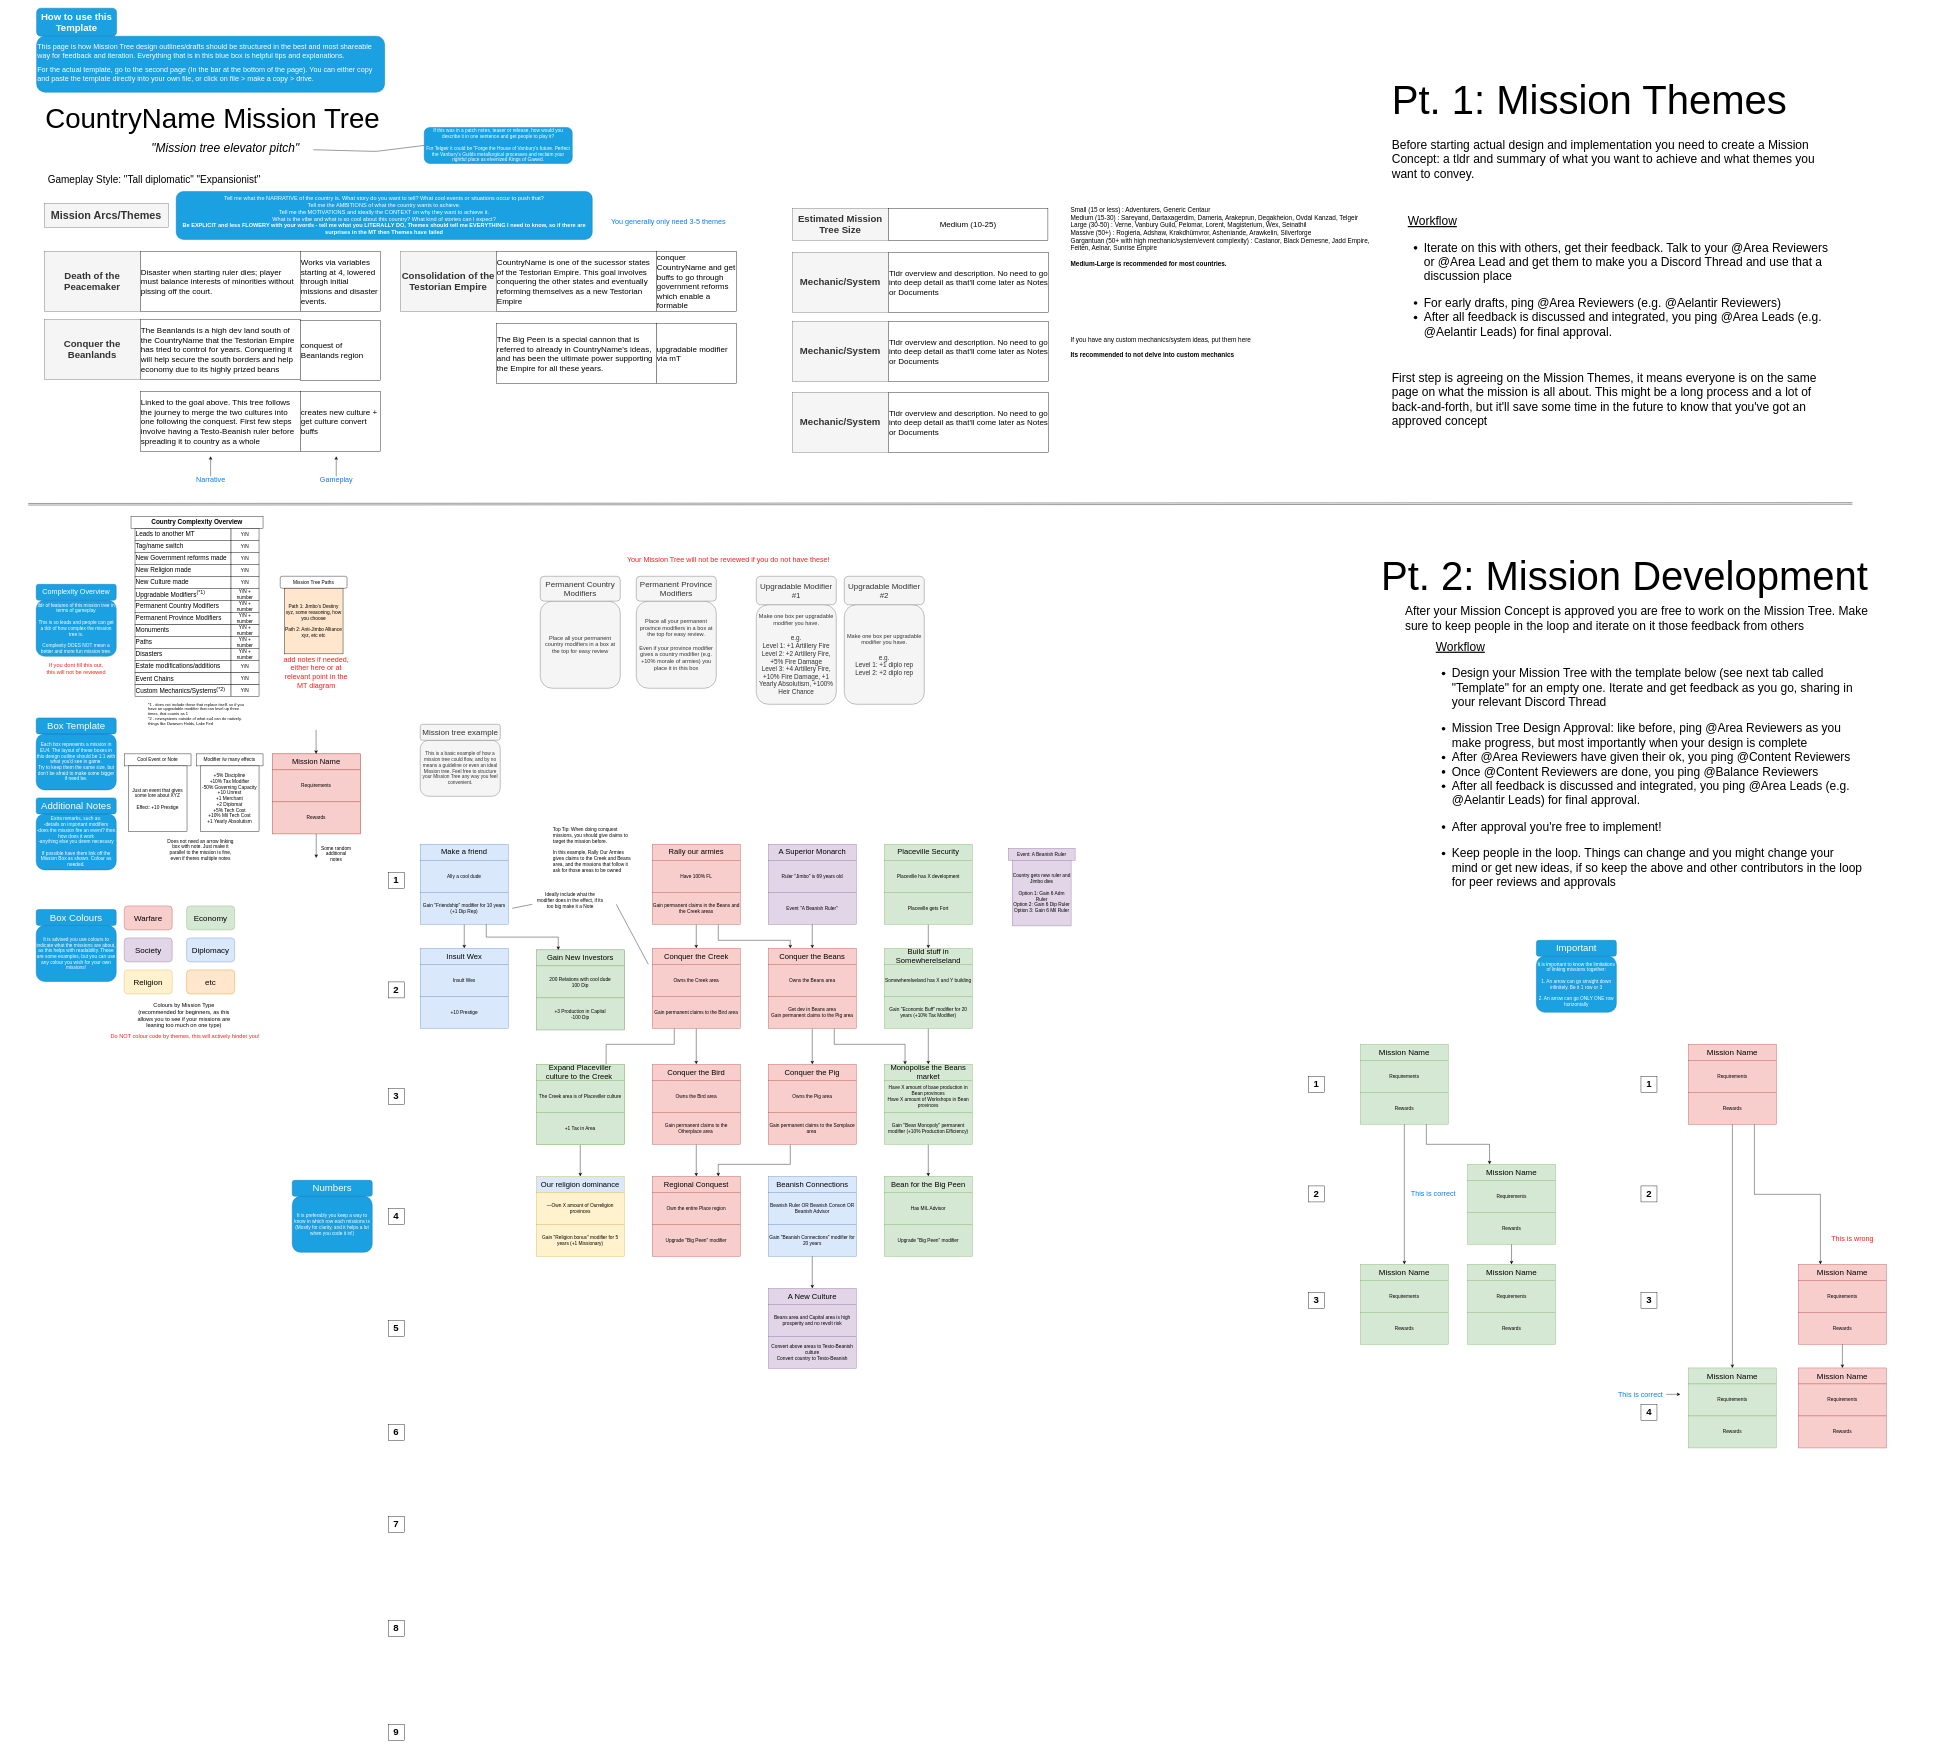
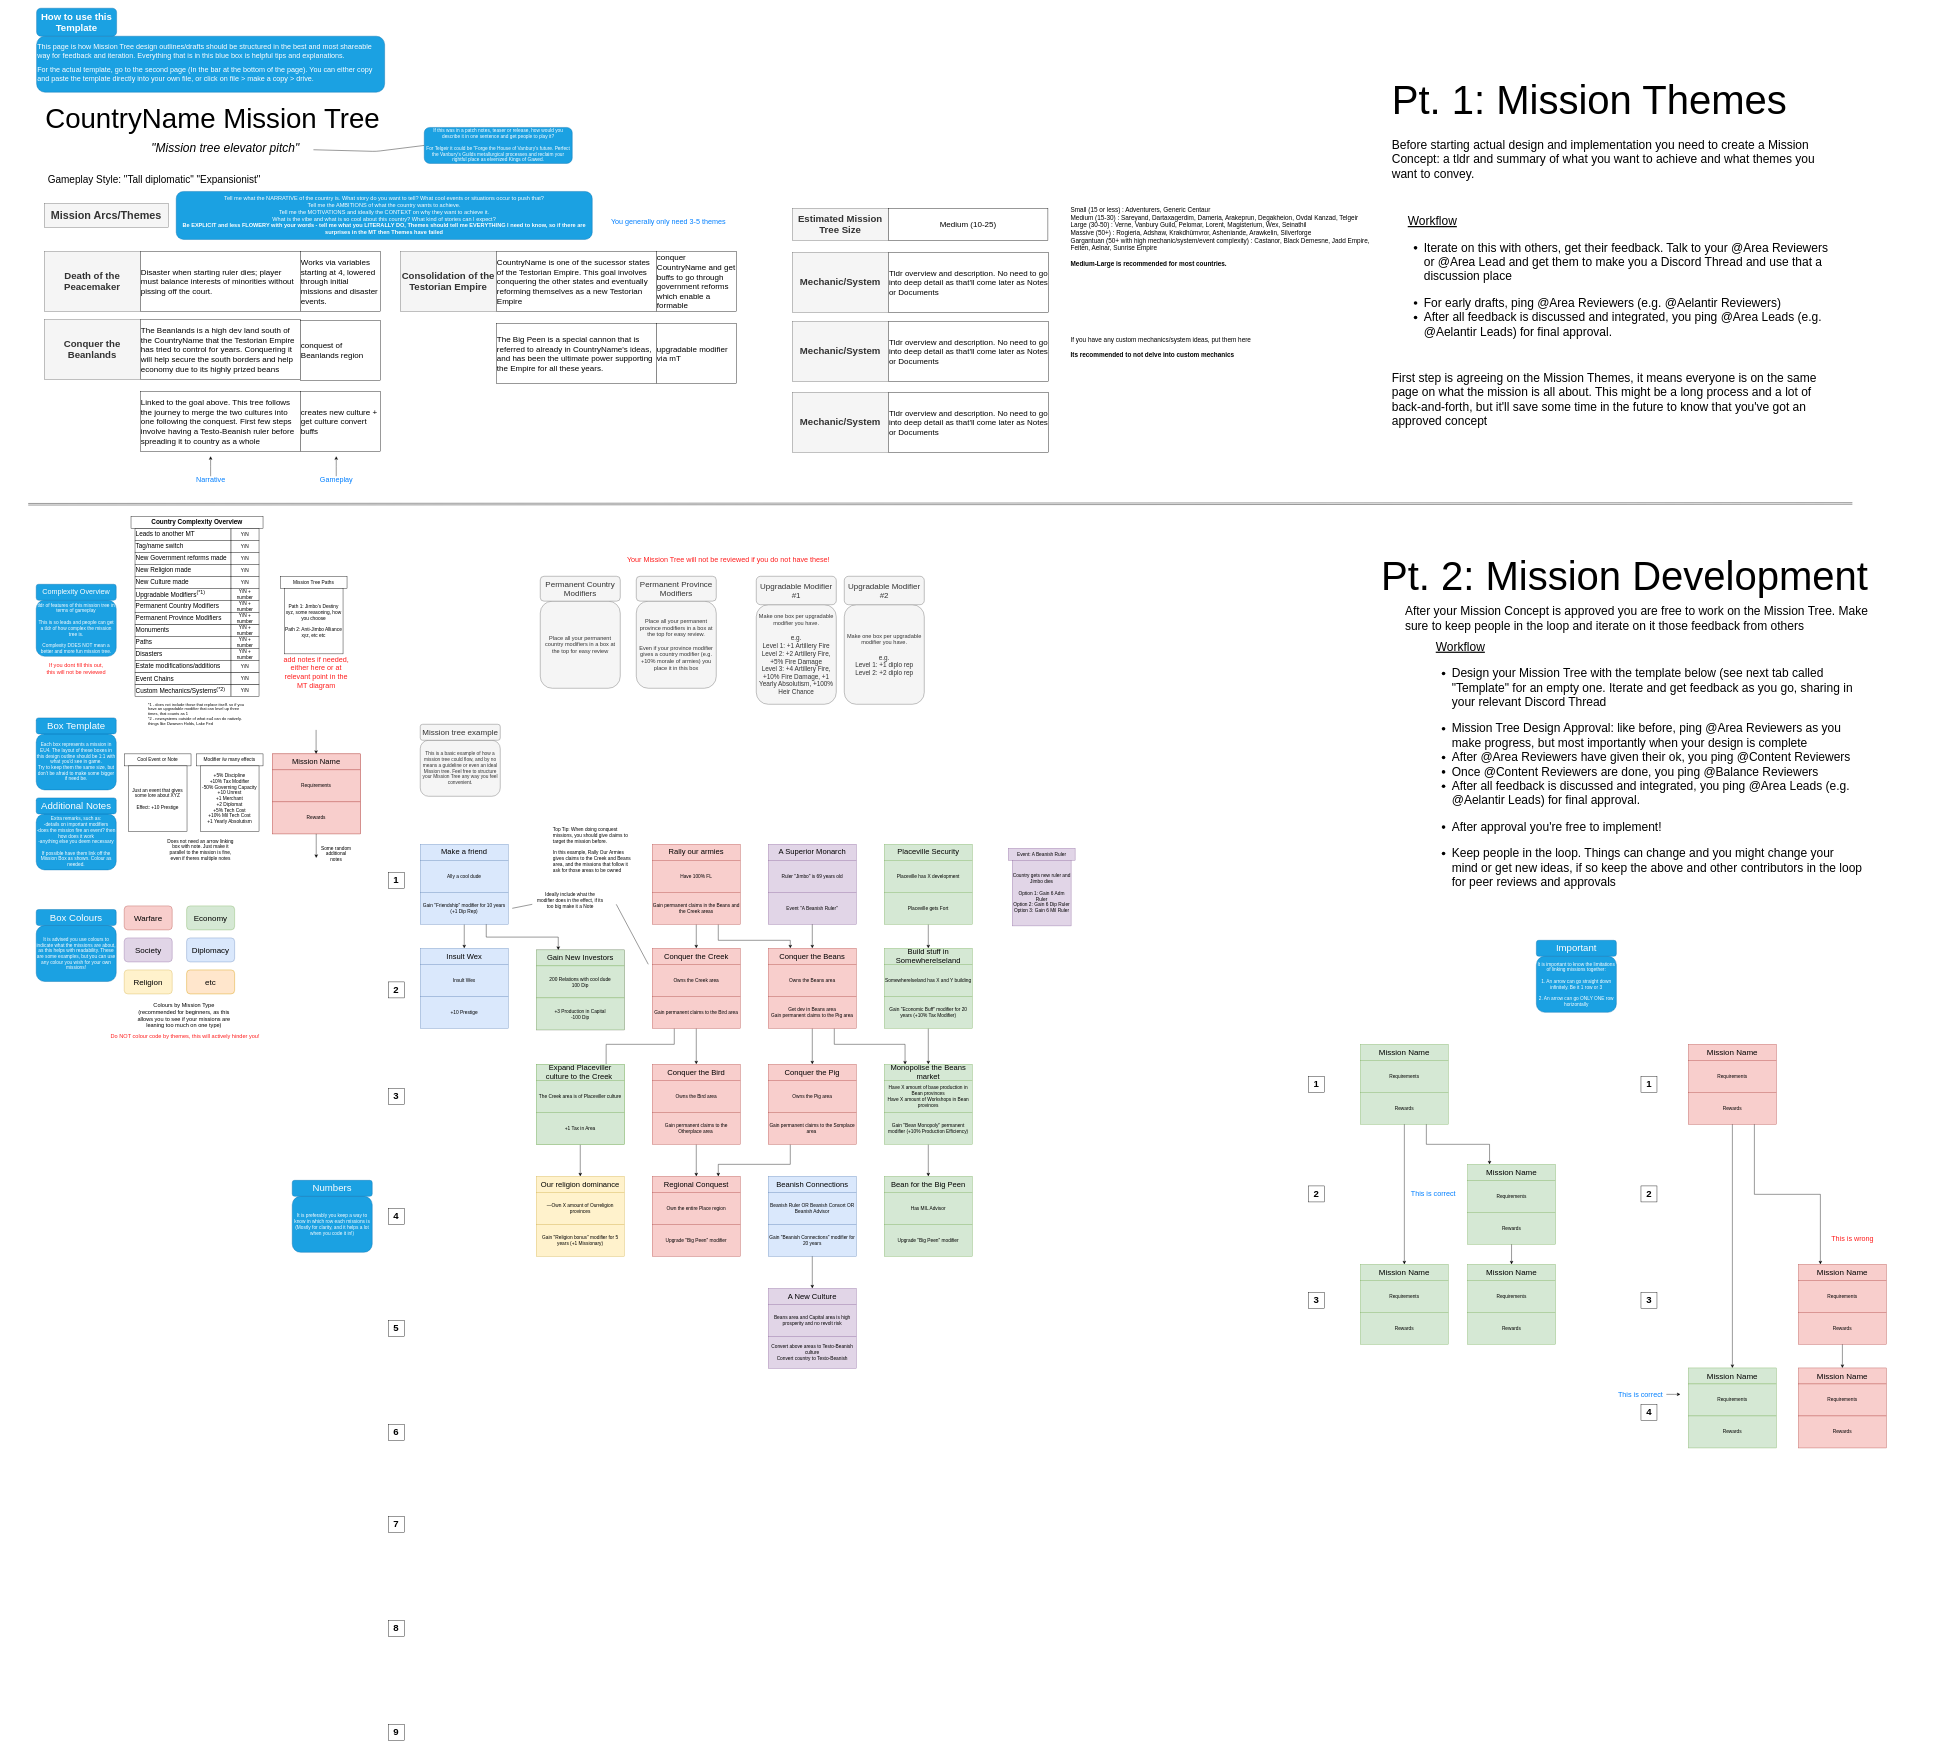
node "Mission Tree Paths": shape rounded rectangle -> rectangle
node "Path 1: Jimbo's Destiny xyz, some reasoning, how you choose Path 2: Anti-Jimbo Alliance xyz, etc etc": fillcolor #ffe6cc -> #ffffff
node "Our religion dominance": fillcolor #dae8fc -> #fff2cc
